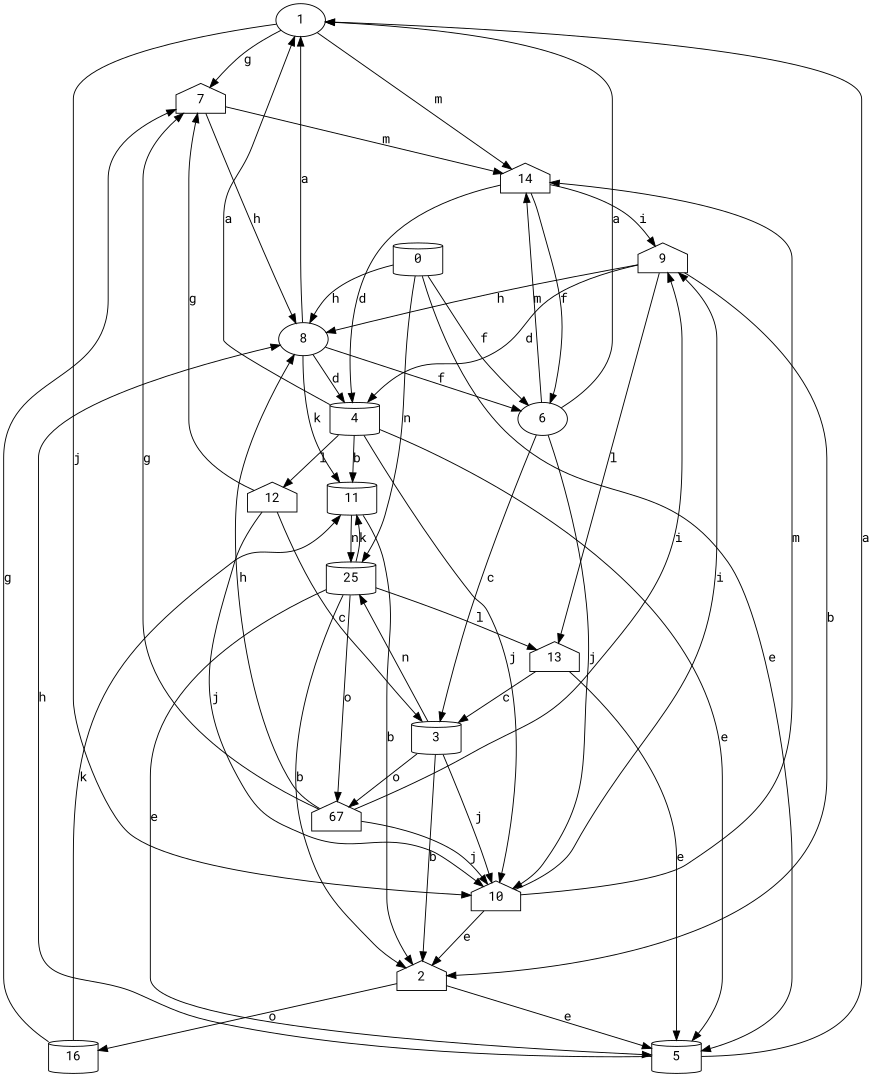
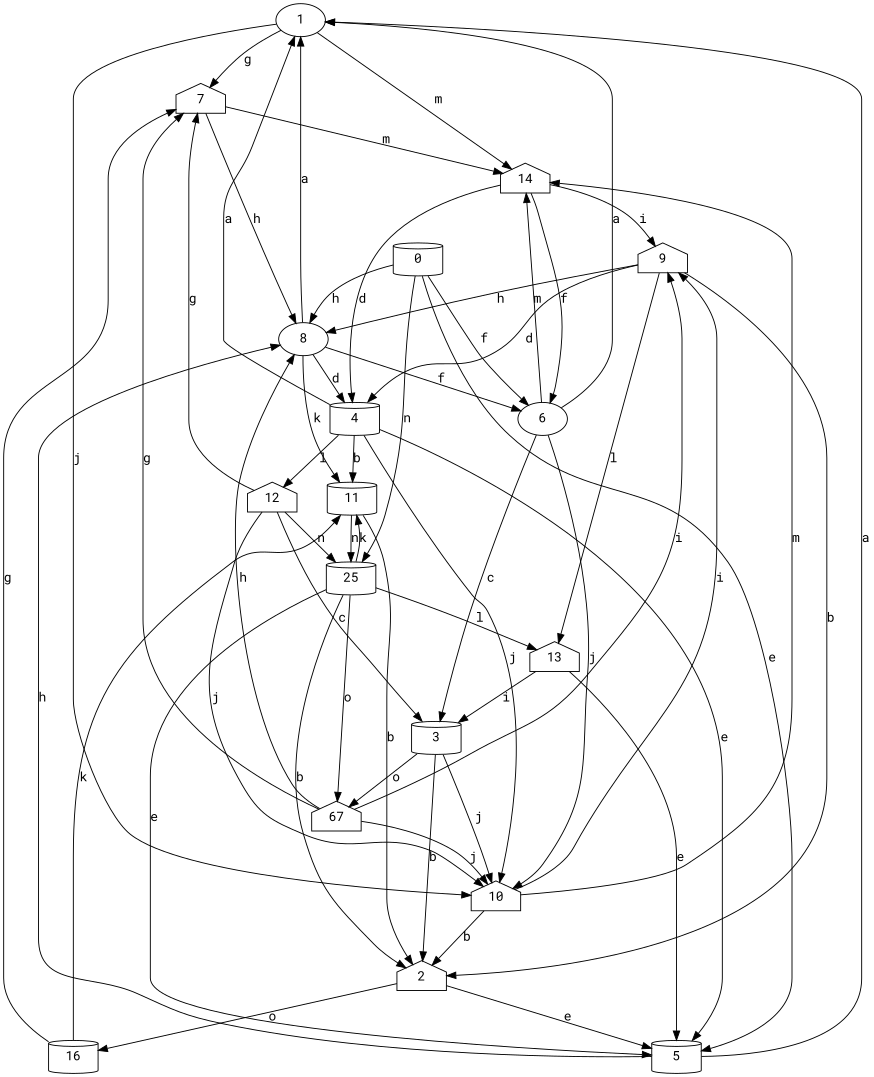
edge "3" -> "25": now "12" -> "25"
edge "13" -> "3": label "c" -> "i"
edge "10" -> "2": label "e" -> "b"
